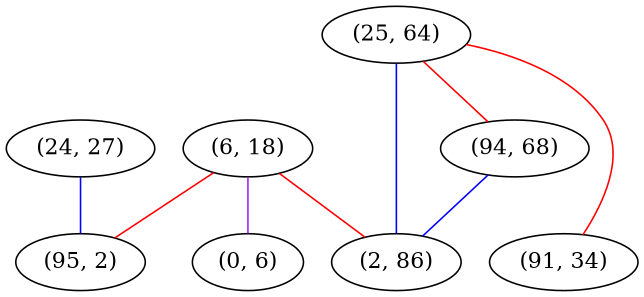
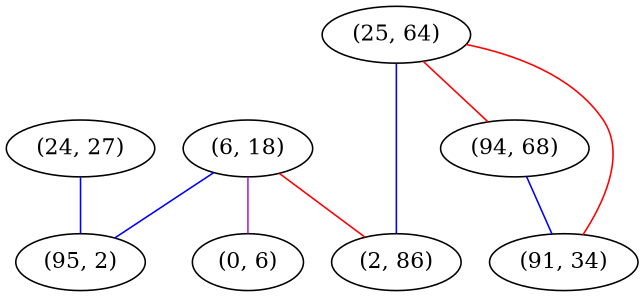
edge "(6, 18)" -- "(95, 2)": color red -> blue
edge "(94, 68)" -- "(2, 86)": now "(94, 68)" -- "(91, 34)"
